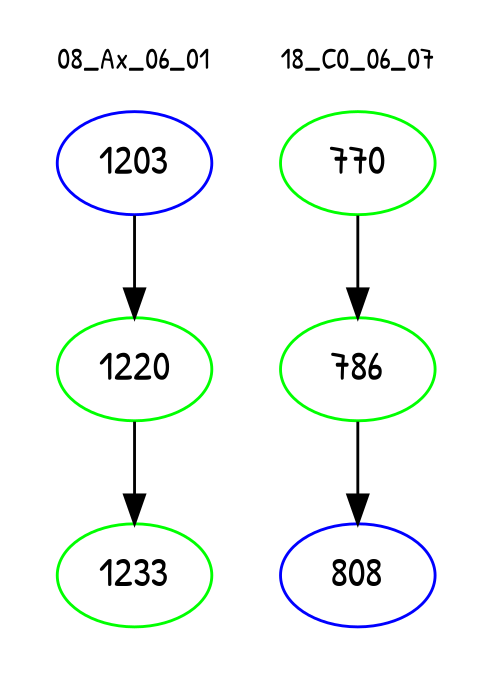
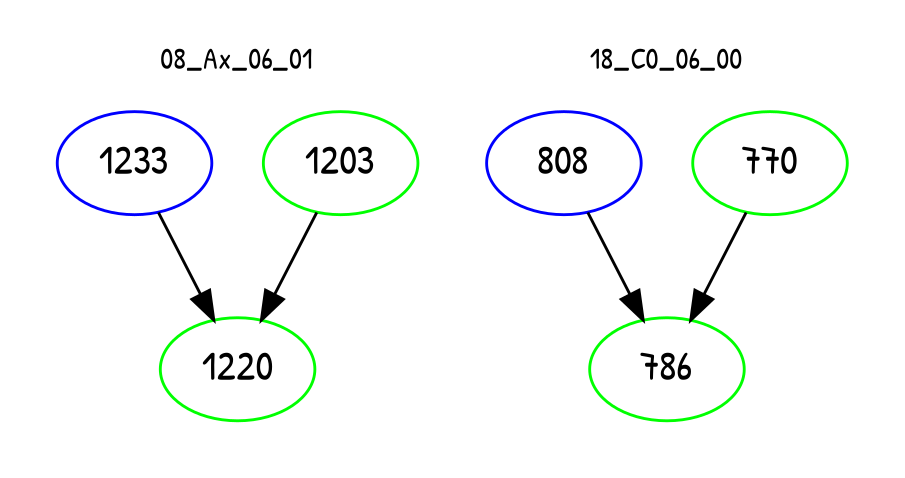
cluster "18_C0_06_07": label "18_C0_06_07" -> "18_C0_06_00"
node "1203": color blue -> green
edge "1220" -> "1233": reversed
edge "786" -> "808": reversed
node "1233": color green -> blue
